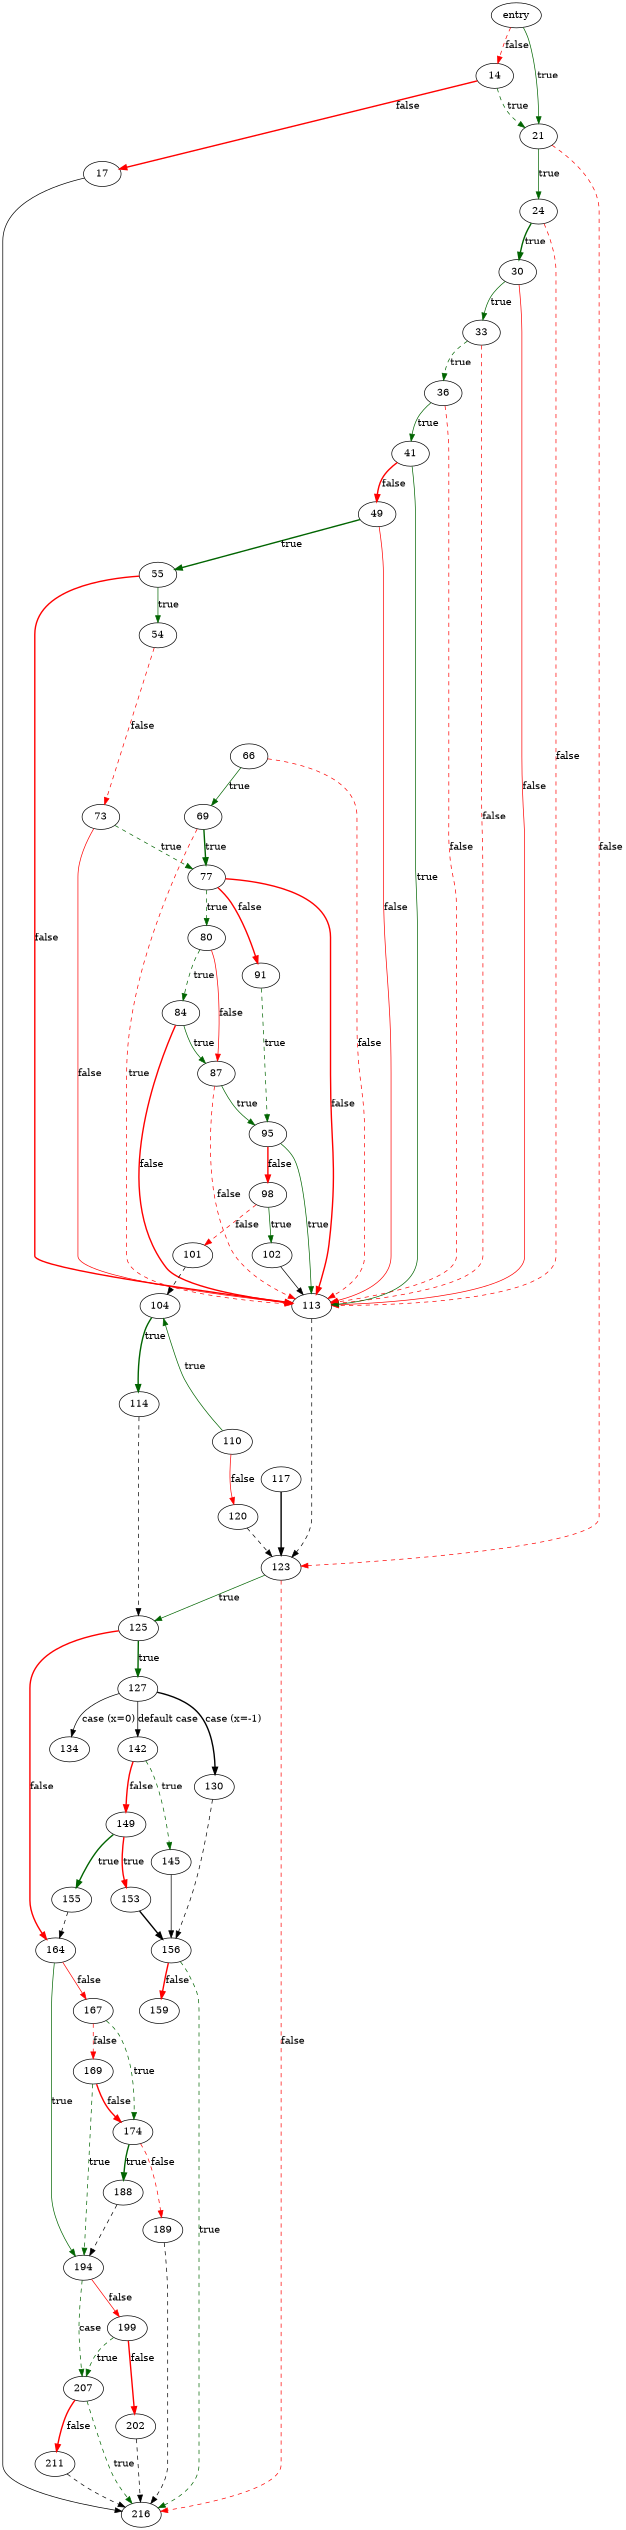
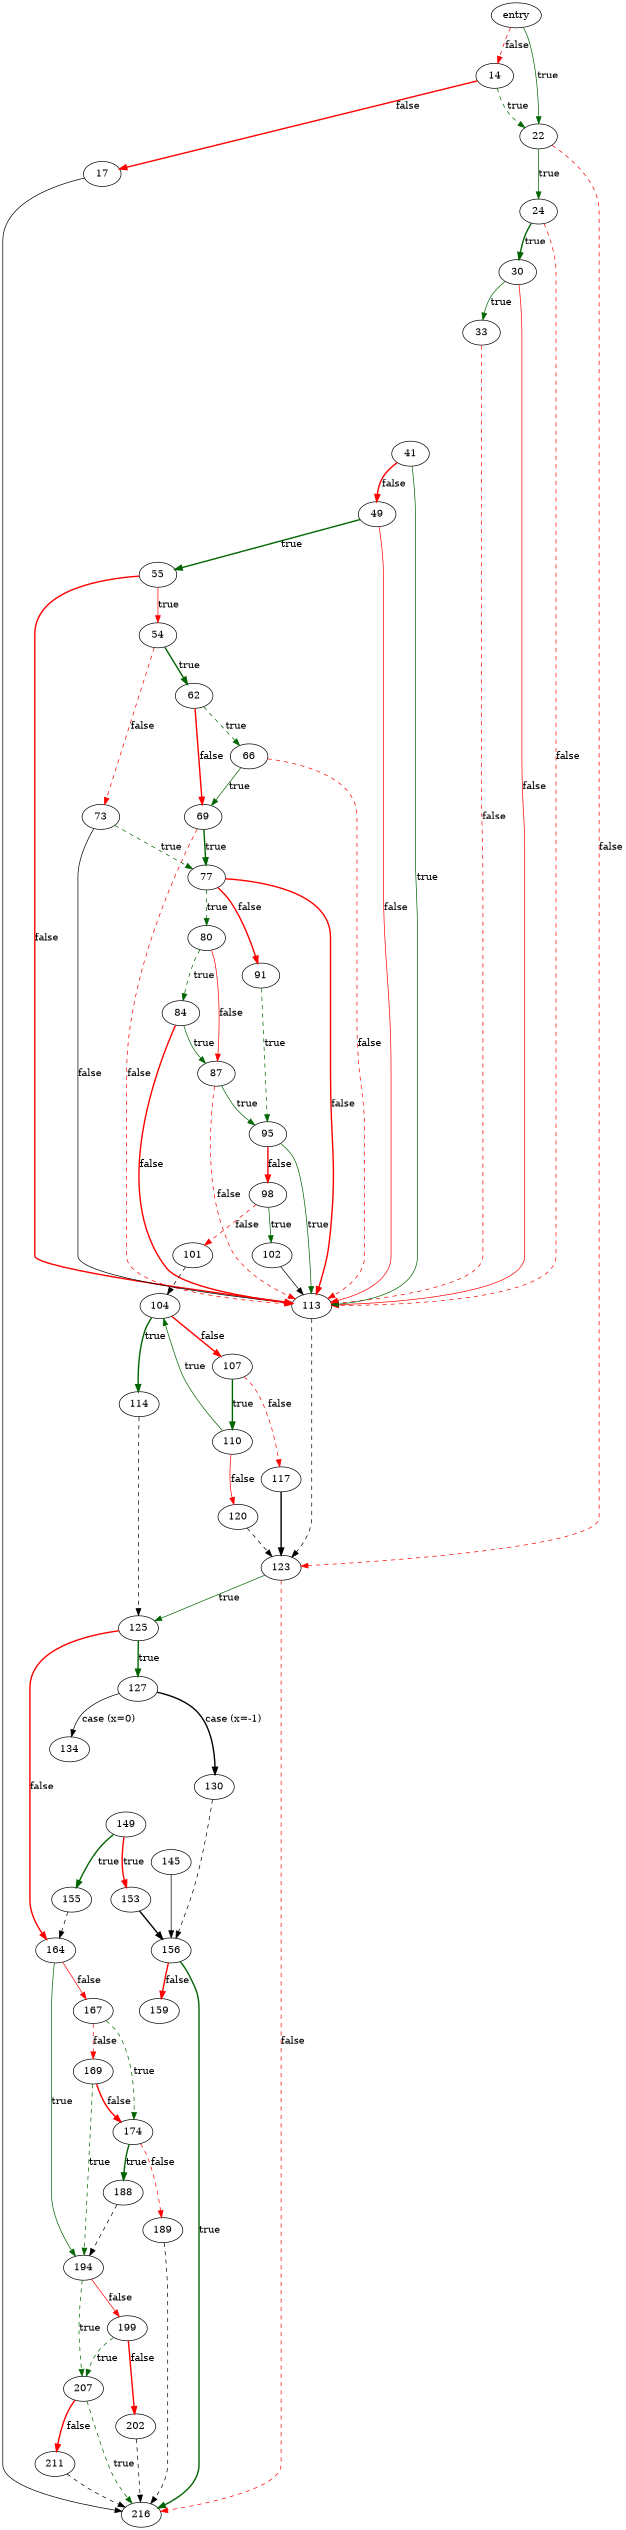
node "21": label "21" -> "22"
node "36": removed
edge "55" -> "54": color darkgreen -> red
node "62": added
edge "69" -> "113": label "true" -> "false"
edge "73" -> "113": color red -> black
node "107": added
node "142": removed
edge "156" -> "216": style dashed -> bold
edge "194" -> "207": label "case" -> "true"
